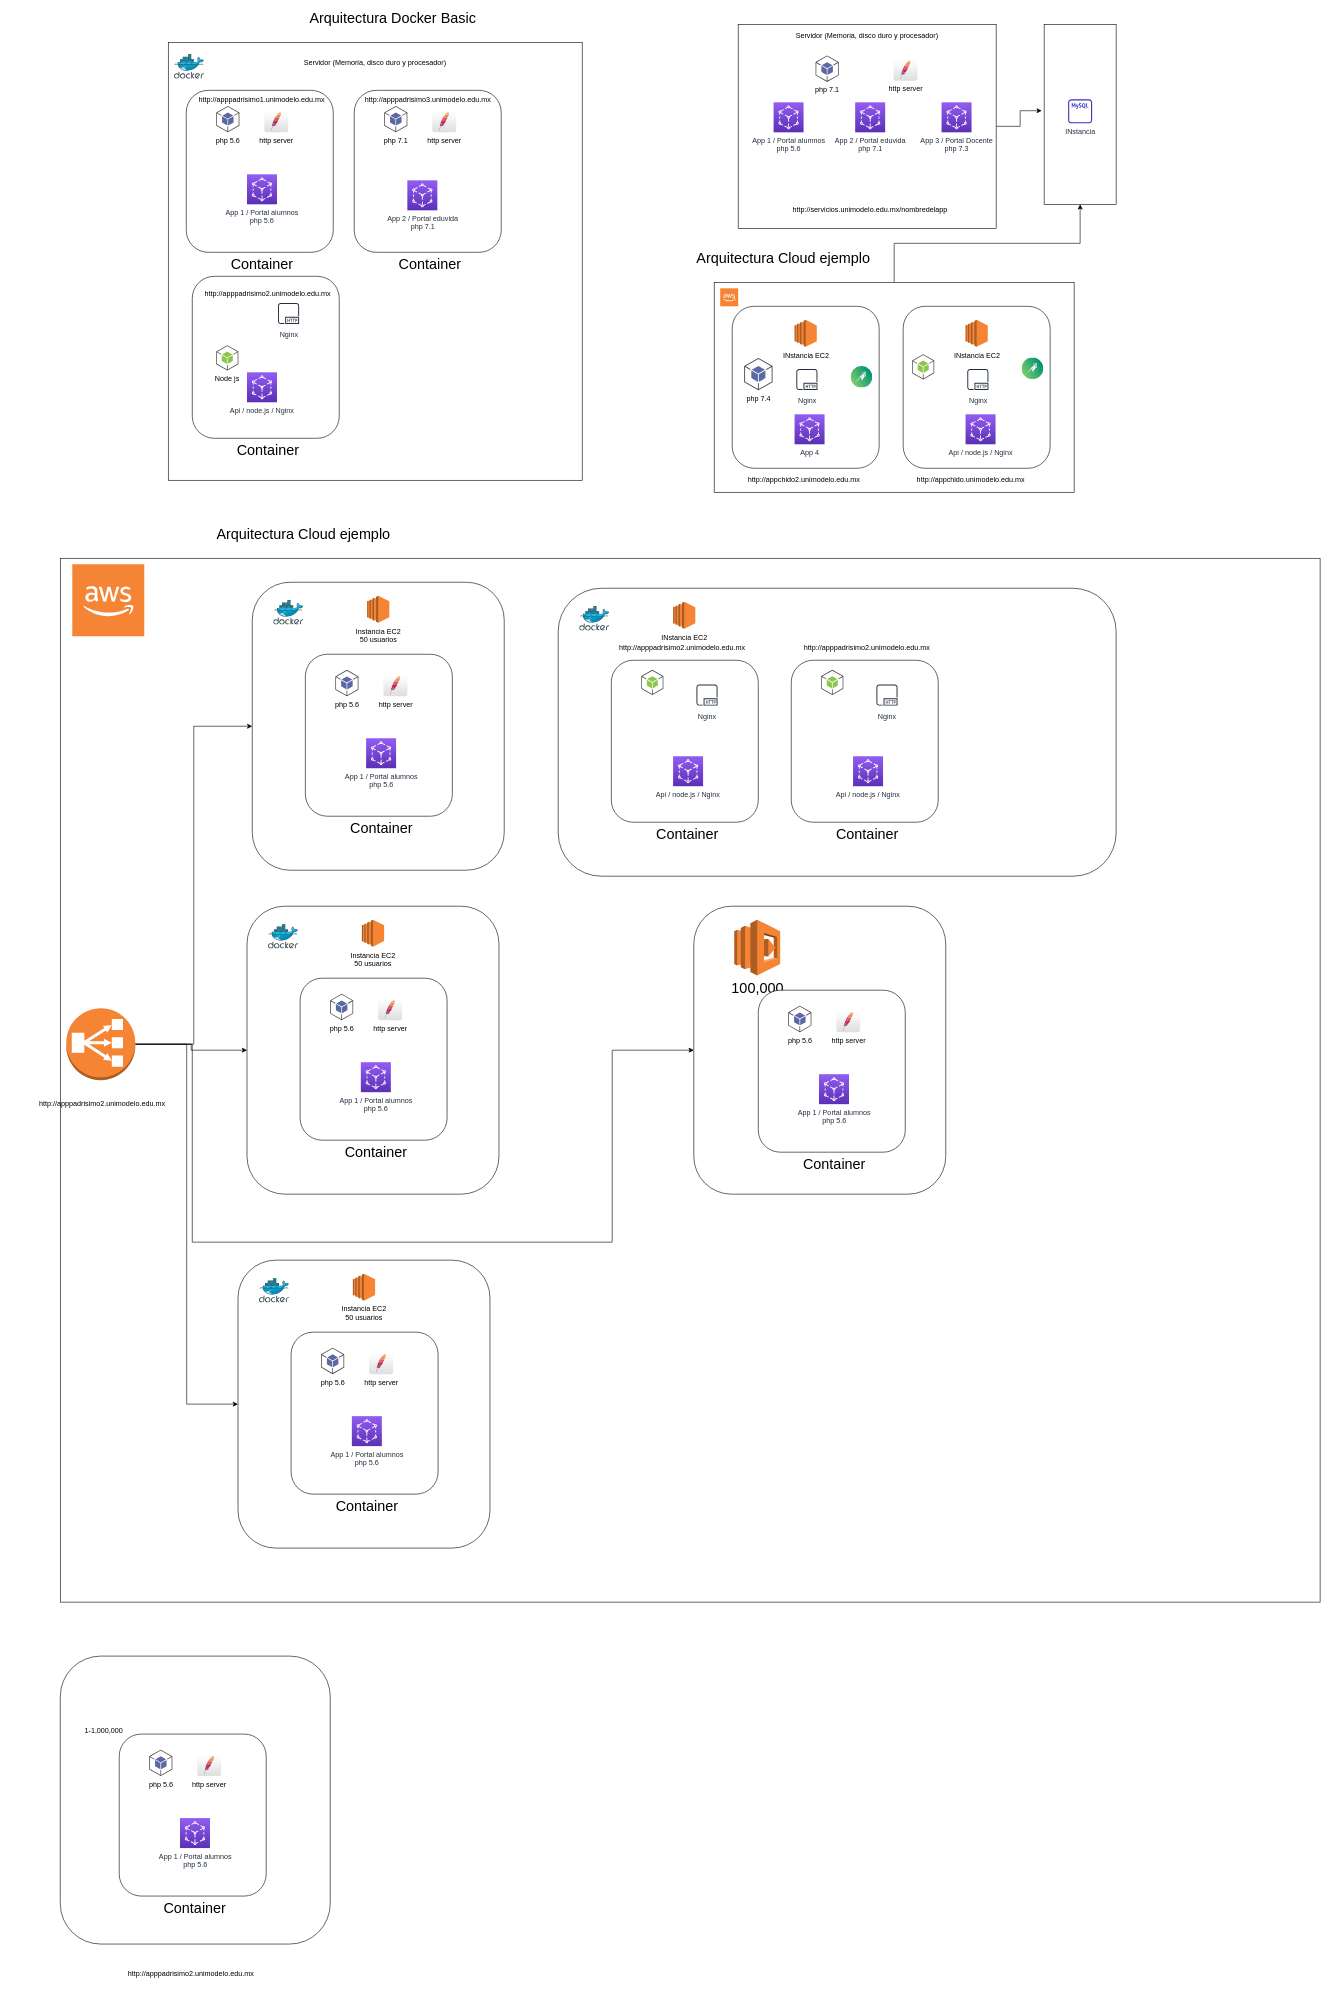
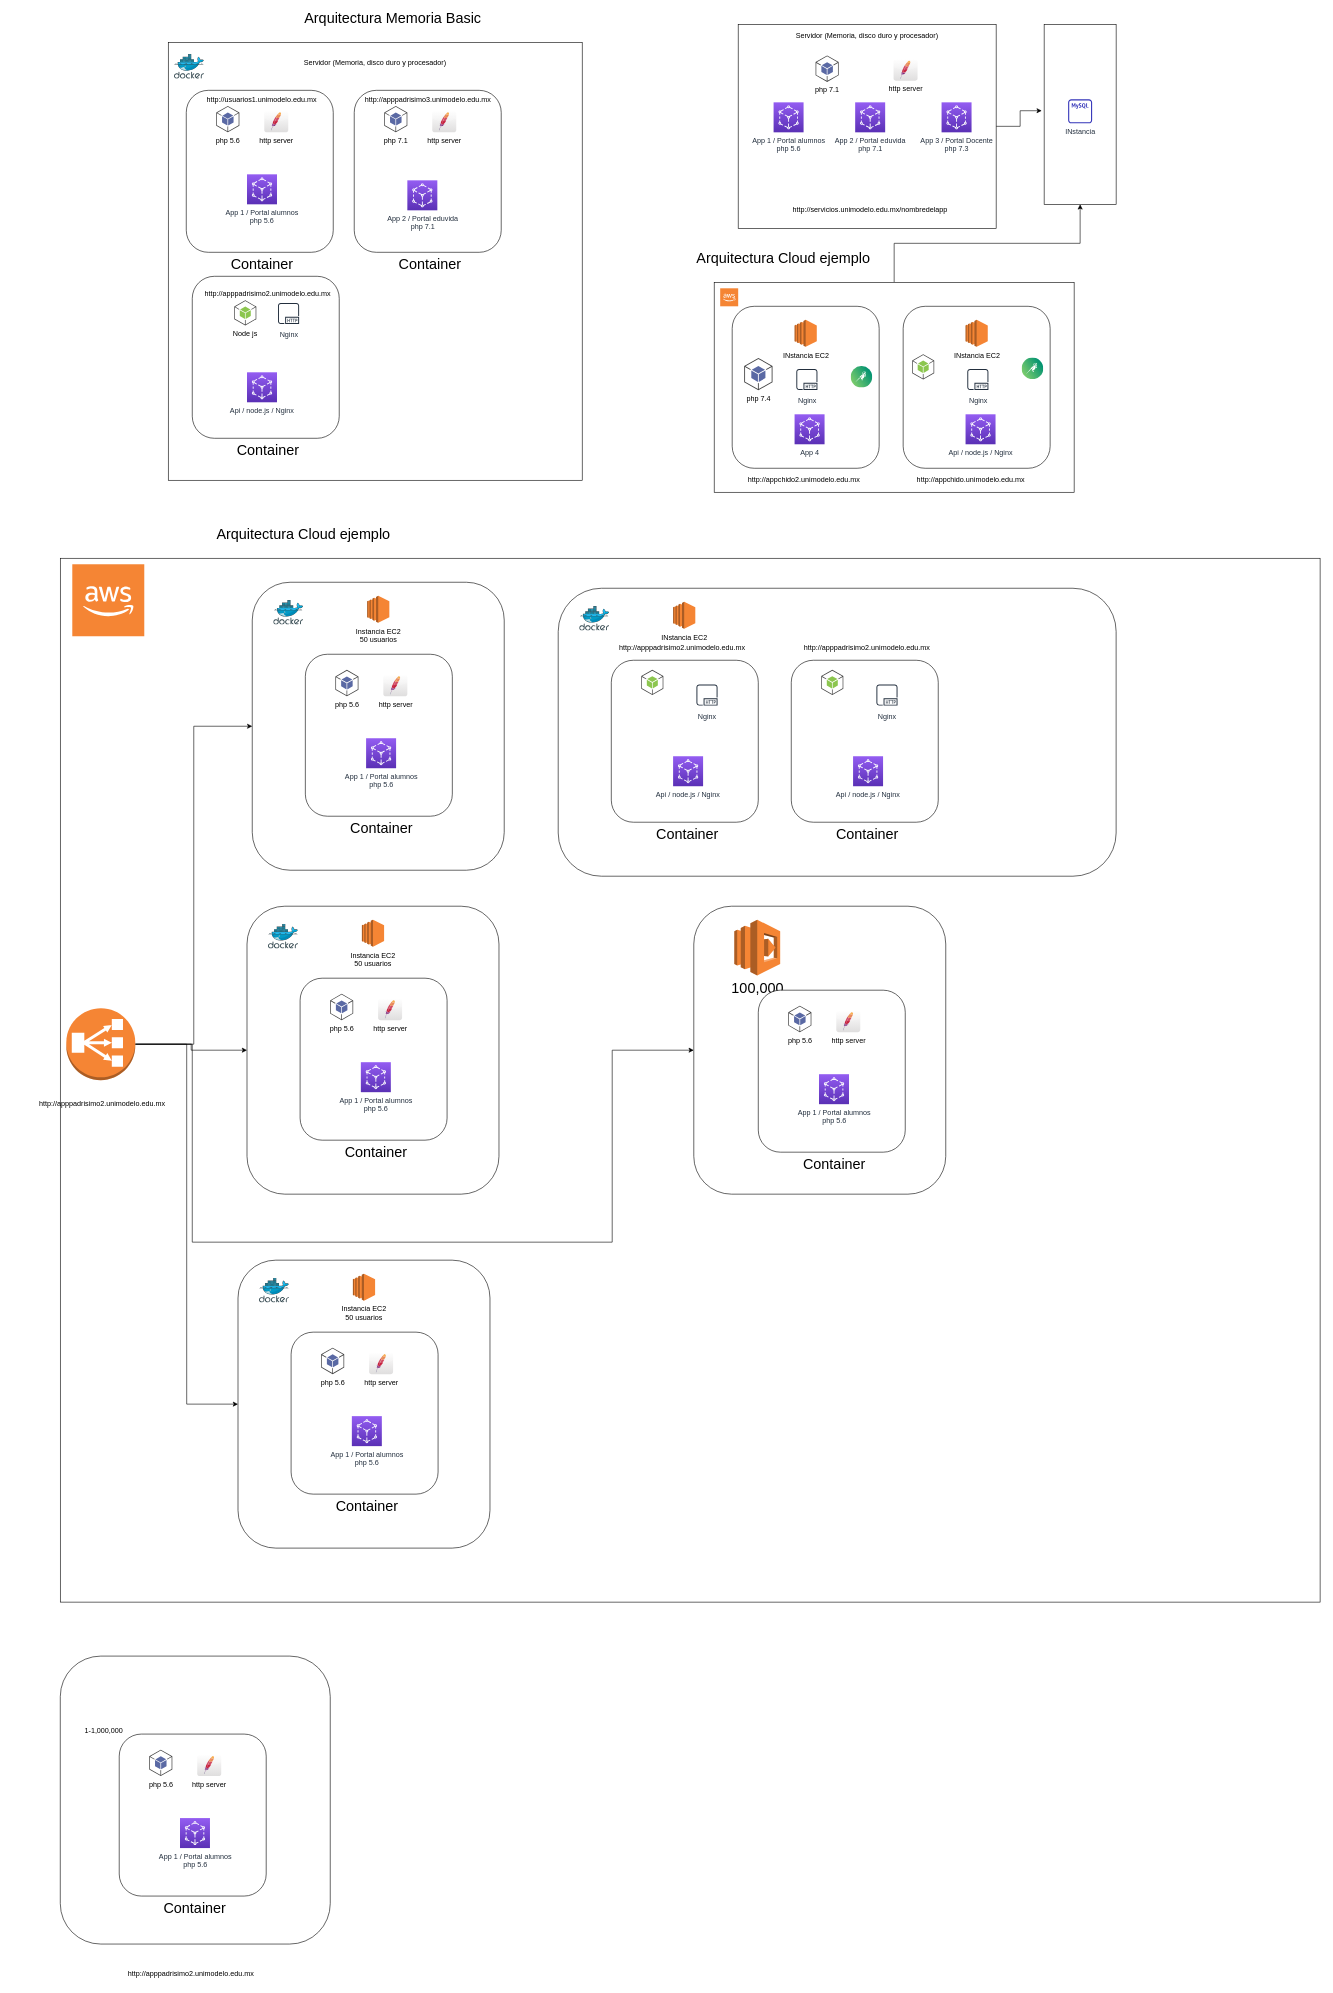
node "Arquitectura Docker Basic": label "Arquitectura Docker Basic" -> "Arquitectura Memoria Basic"
node "http://apppadrisimo1.unimodelo.edu.mx": label "http://apppadrisimo1.unimodelo.edu.mx" -> "http://usuarios1.unimodelo.edu.mx"
node "Node js": moved (227, 358) -> (245, 313)
